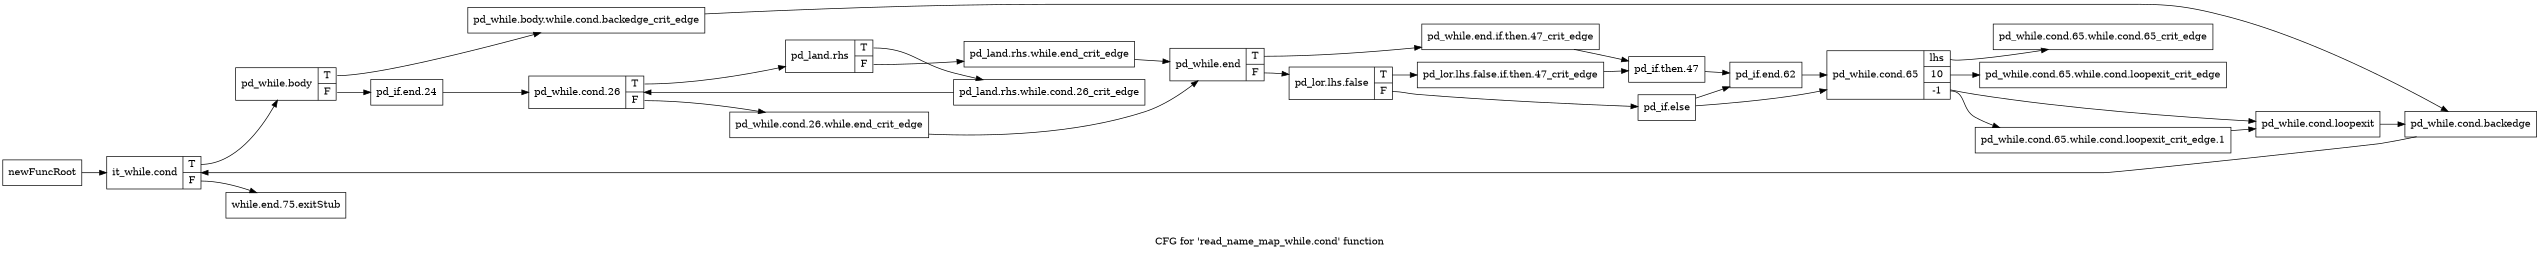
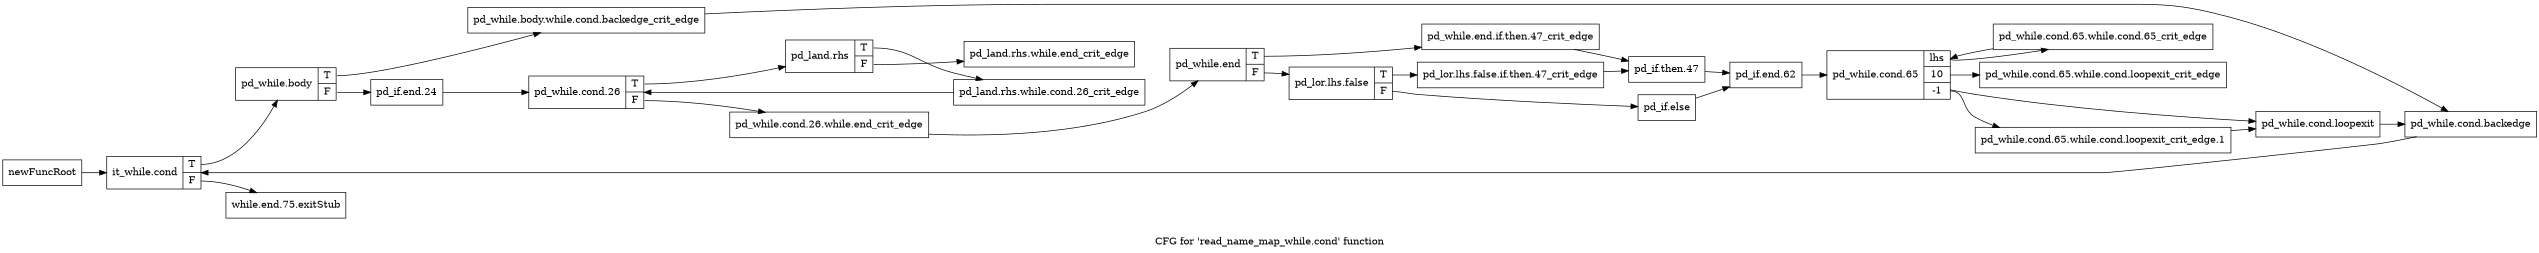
edge "pd_land.rhs.while.end_crit_edge" -> "pd_while.end": removed
edge "pd_if.else" -> "pd_while.cond.65": now "pd_while.cond.65.while.cond.65_crit_edge" -> "pd_while.cond.65"
